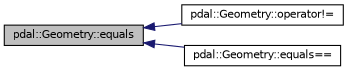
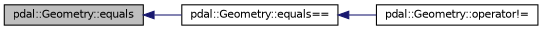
edge "pdal::Geometry::operator!=" -> "pdal::Geometry::equals": now "pdal::Geometry::operator!=" -> "pdal::Geometry::equals=="
